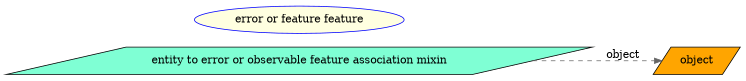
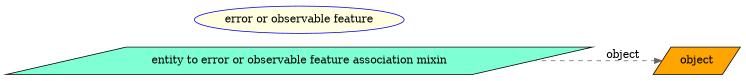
node "error or feature feature": label "error or feature feature" -> "error or observable feature"
